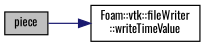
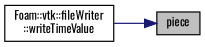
edge "piece" -> "Foam::vtk::fileWriter ::writeTimeValue": reversed
